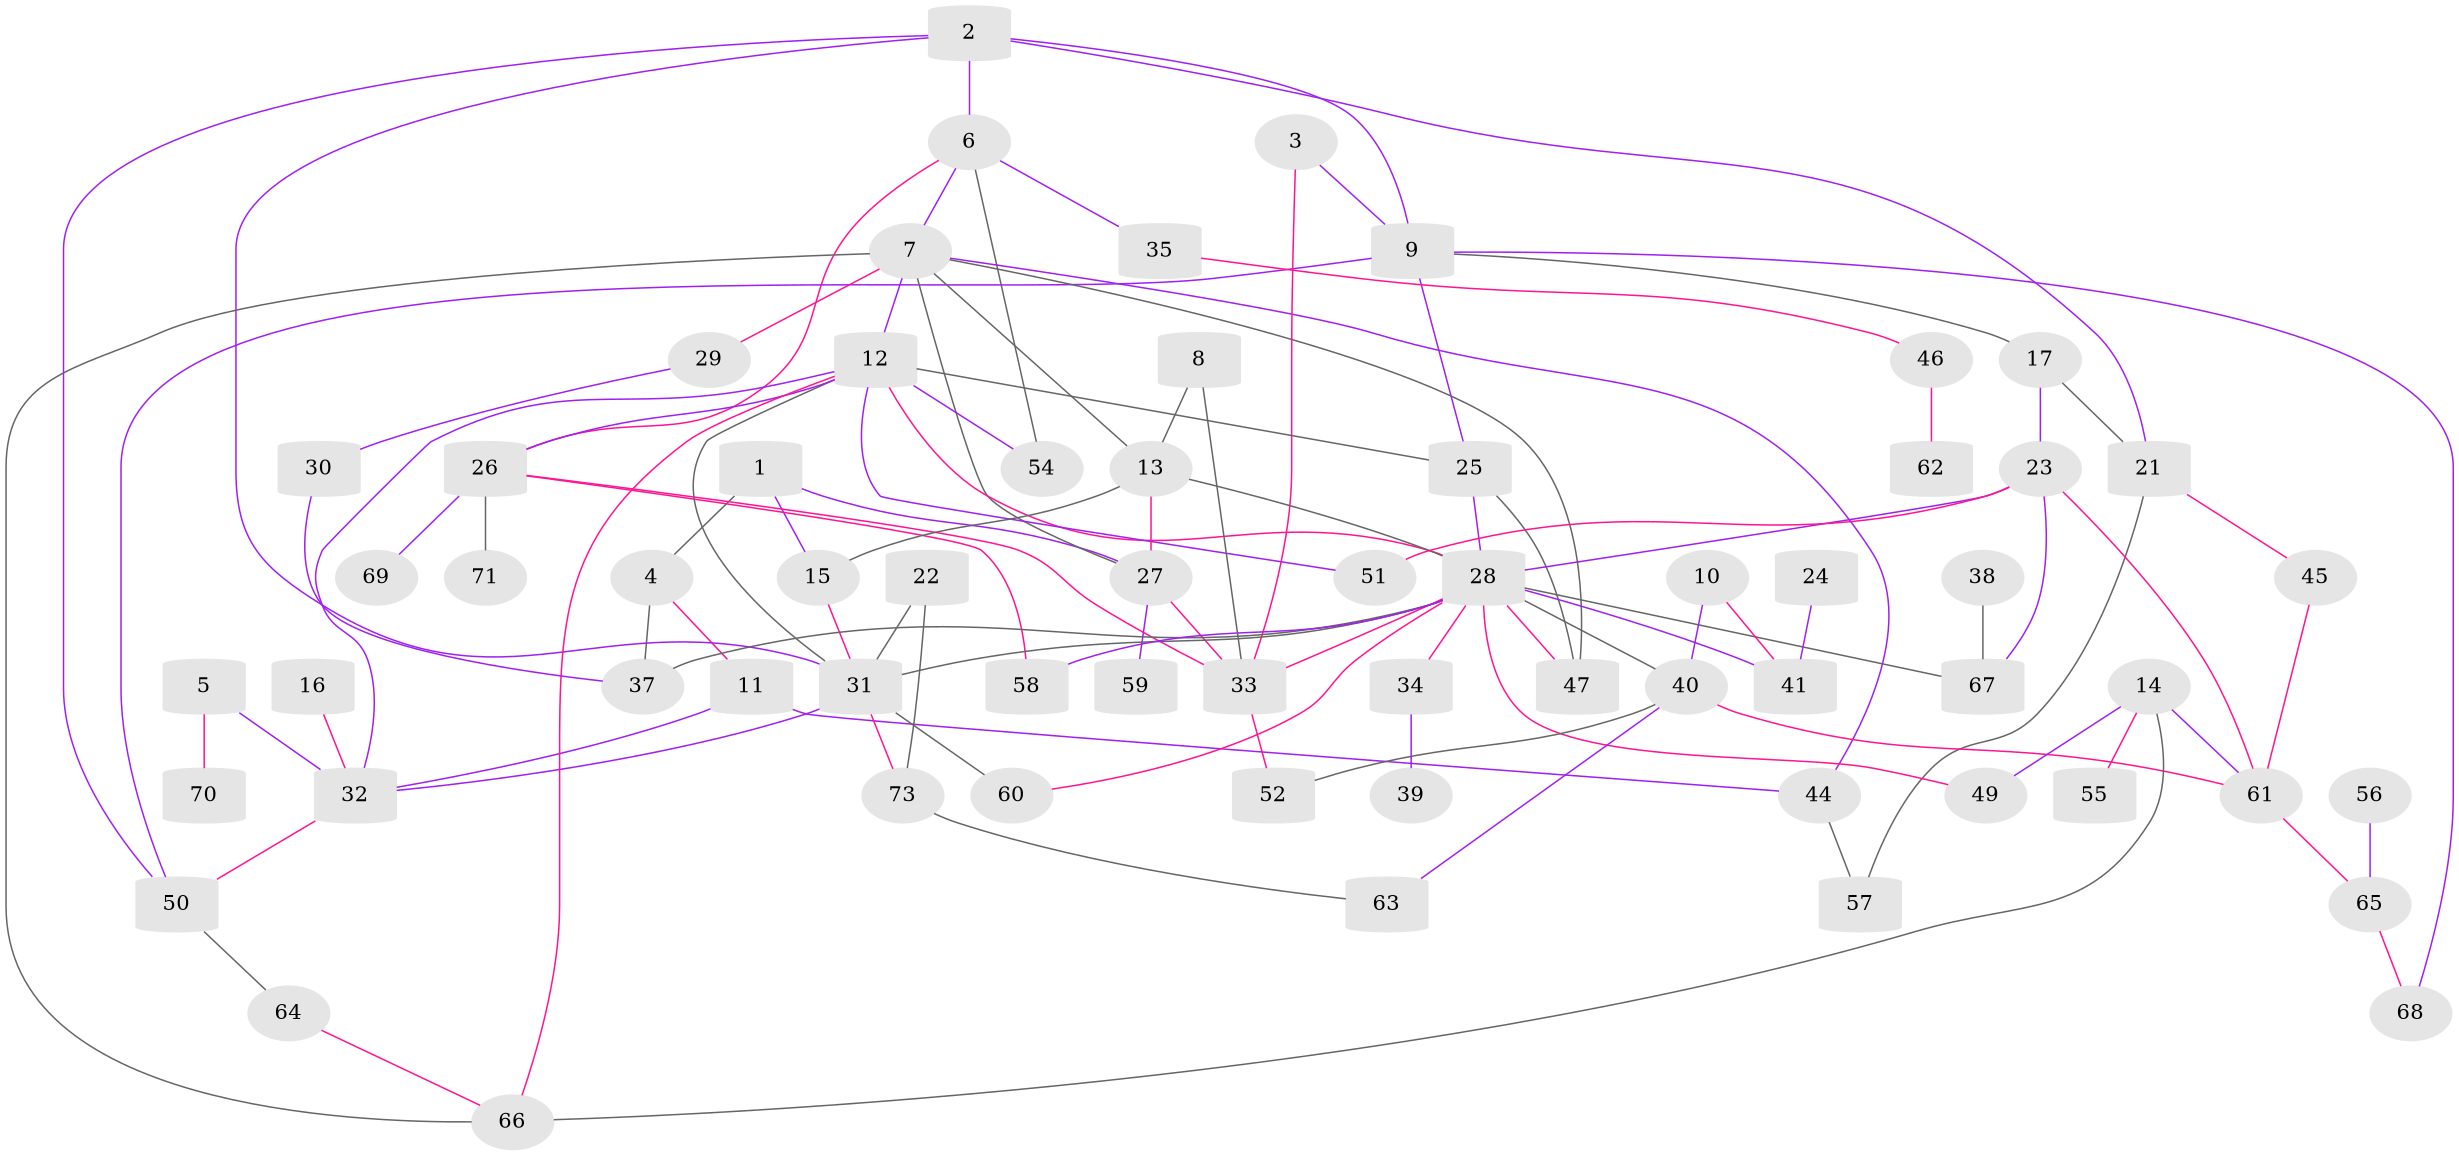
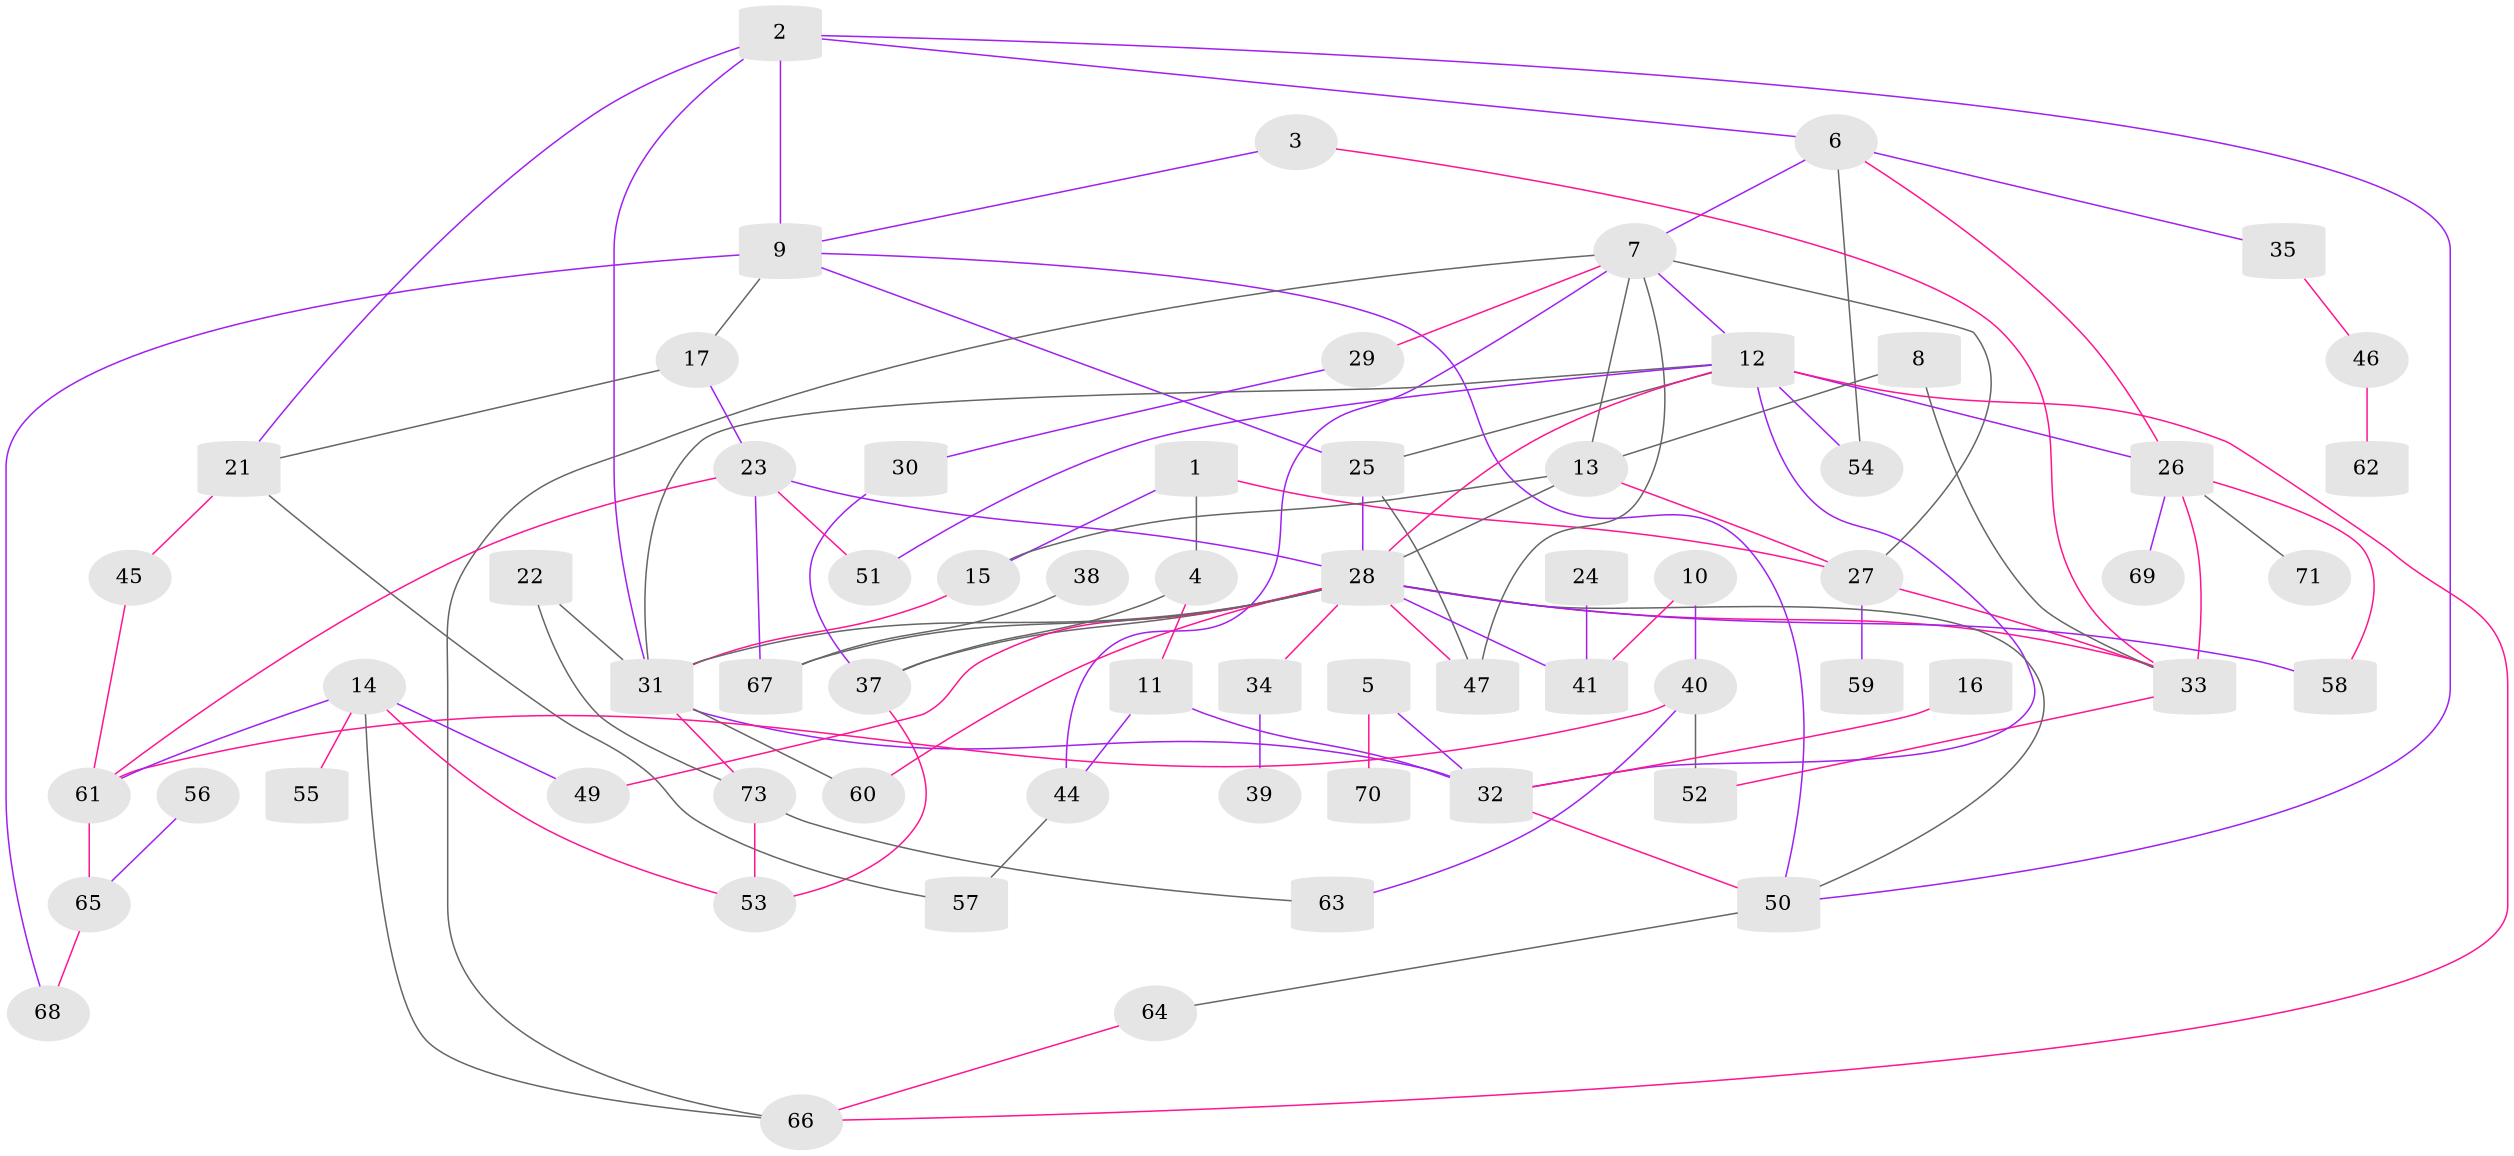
edge "1" -- "27": color purple -> deeppink
edge "28" -- "40": now "28" -- "50"
node "53": added
